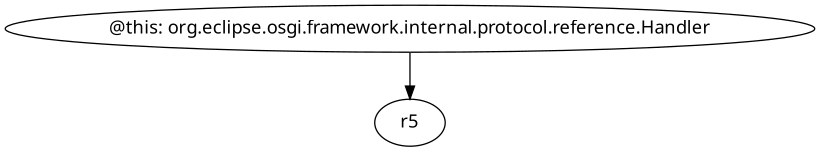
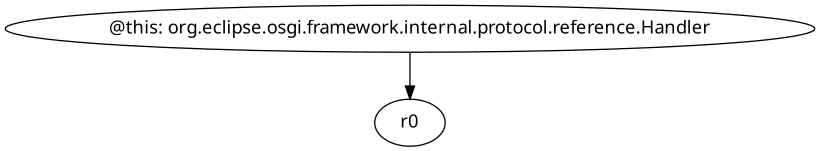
node "r5": label "r5" -> "r0"
